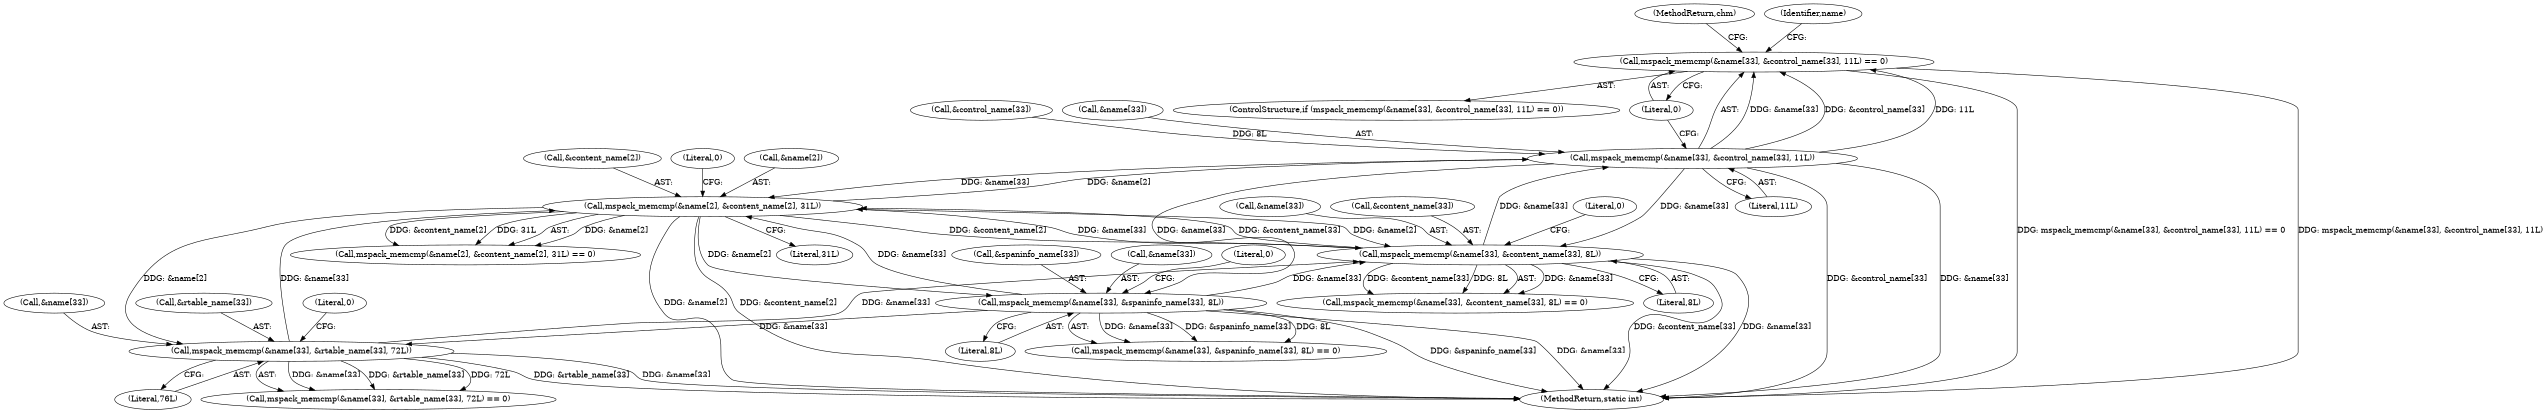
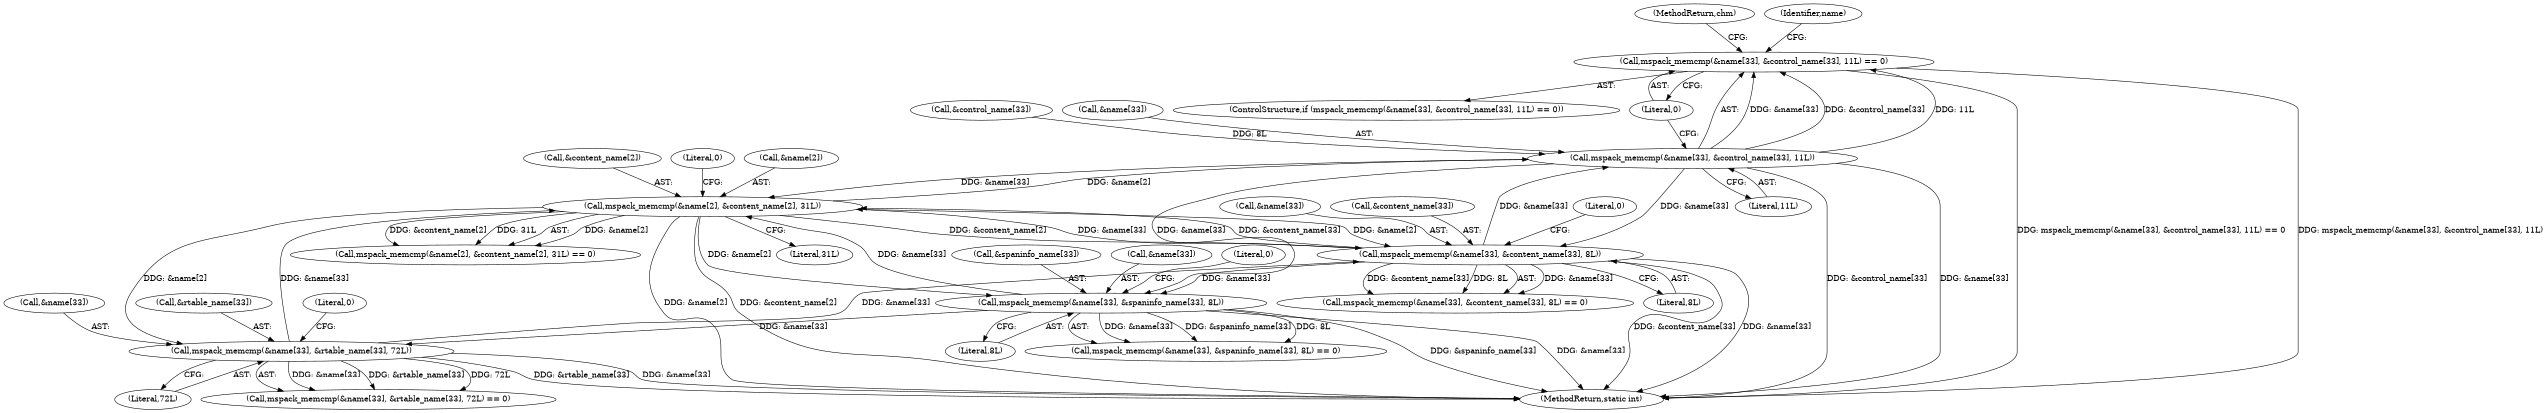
edge "(Call,mspack_memcmp(&name[33], &spaninfo_name[33], 8L))" -> "(Call,mspack_memcmp(&name[33], &content_name[33], 8L))": reversed
node "(Literal,76L)": label "(Literal,76L)" -> "(Literal,72L)"
